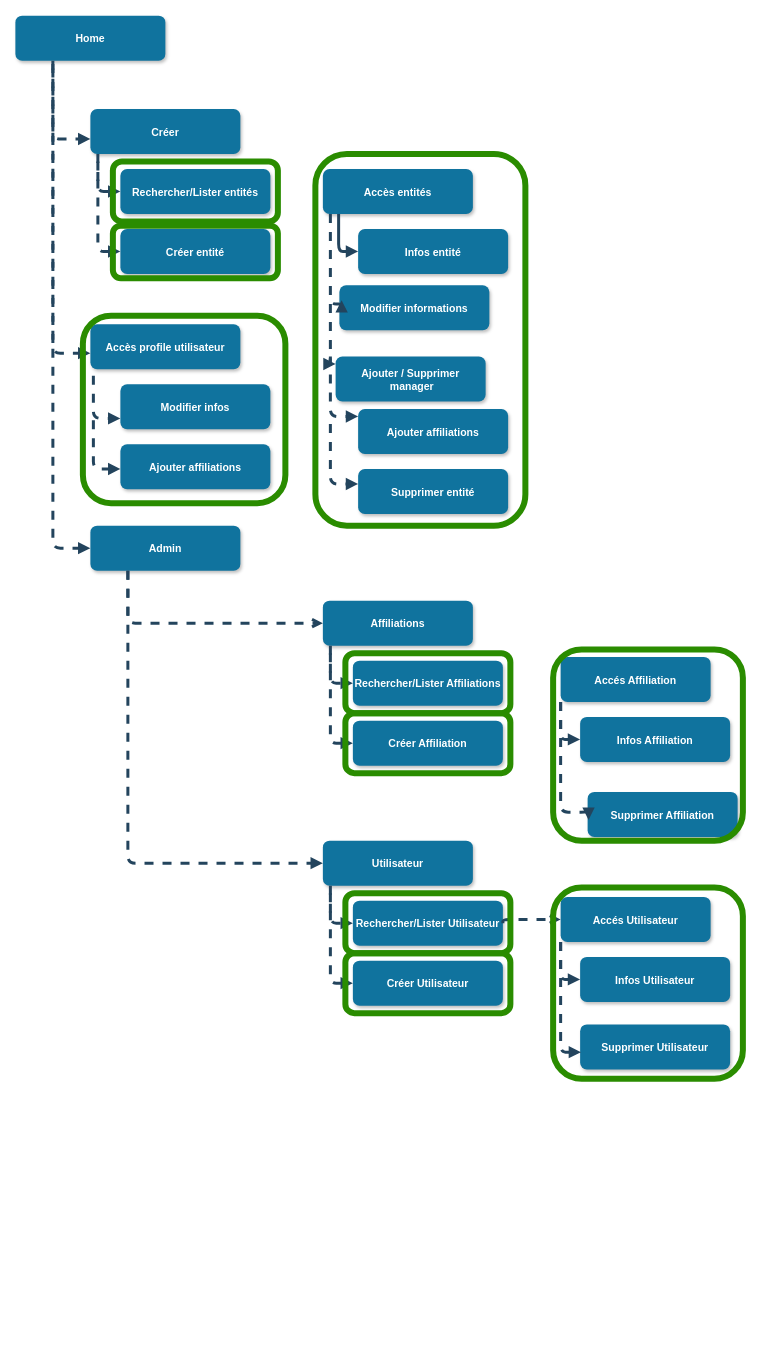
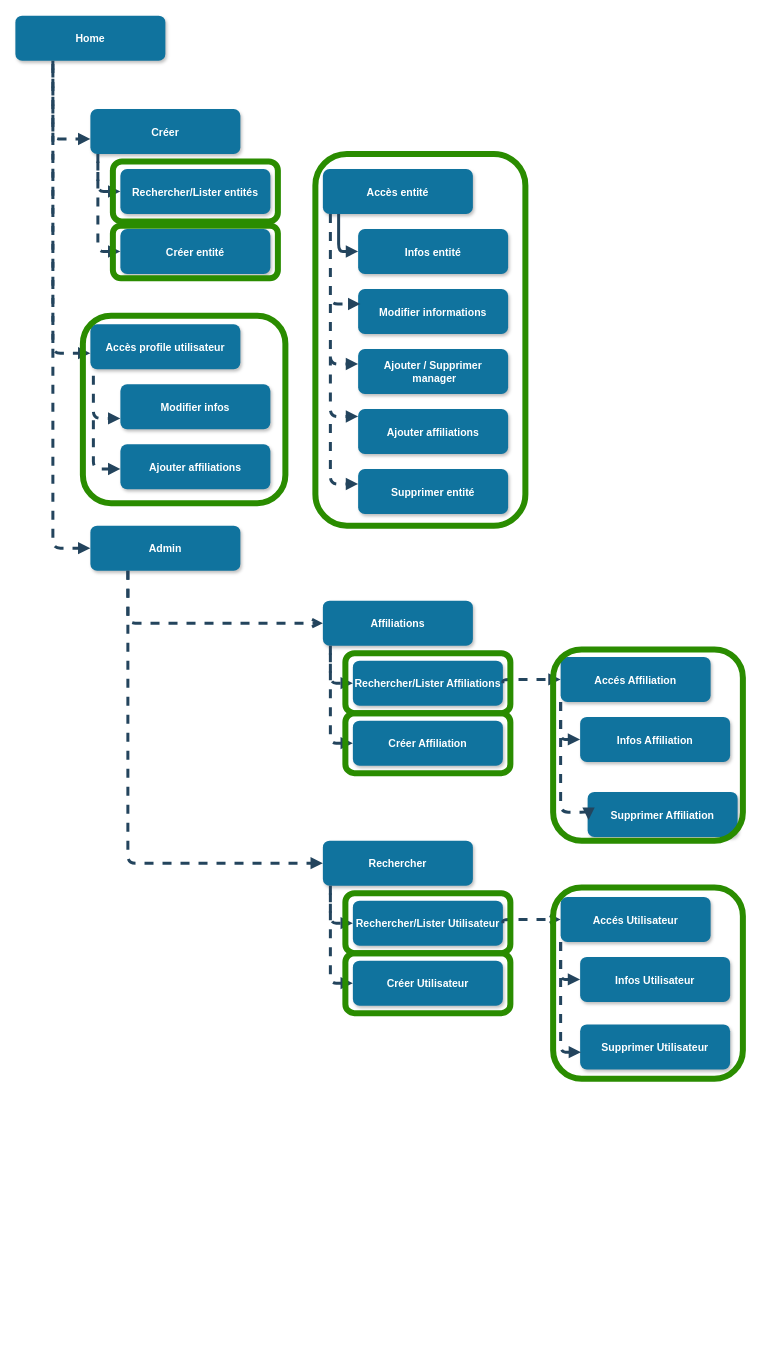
node "Accès entités": label "Accès entités" -> "Accès entité"
node "Modifier informations": moved (414, 308) -> (433, 311)
node "Ajouter / Supprimer manager": moved (411, 379) -> (433, 371)
edge "Rechercher/Lister Affiliations" -> "Accés Affiliation": added
node "Utilisateur": label "Utilisateur" -> "Rechercher"
